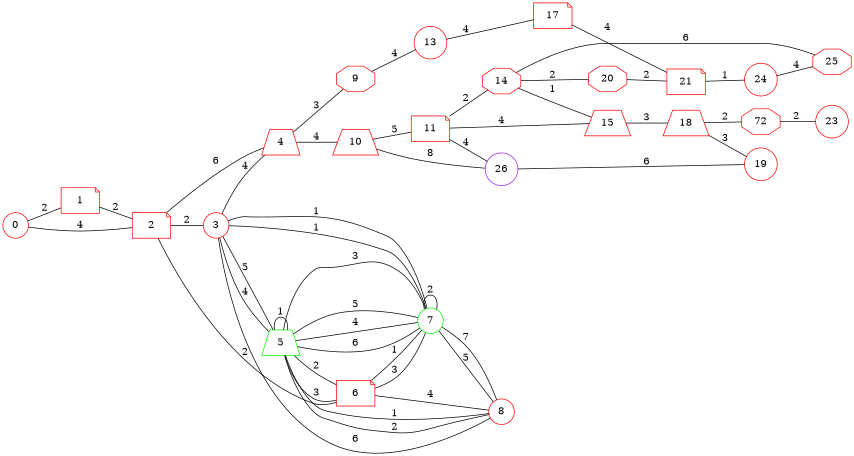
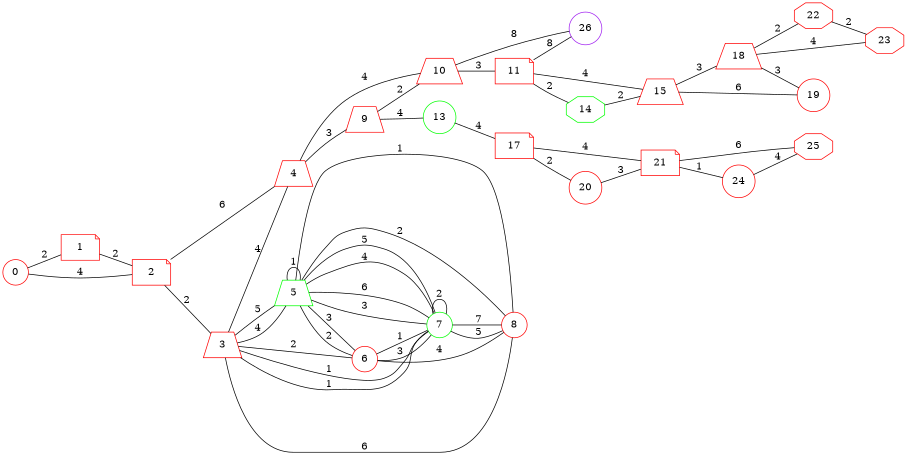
node "13": color red -> green
edge "25" -- "14": now "25" -- "21"
edge "23" -- "18": added, label "4"
edge "20" -- "21": label "2" -> "3"
node "9": shape octagon -> trapezium
node "20": shape octagon -> circle
edge "20" -- "14": now "20" -- "17"
node "14": color red -> green
edge "14" -- "15": label "1" -> "2"
edge "10" -- "9": added, label "2"
node "72": label "72" -> "22"
node "23": shape circle -> octagon
edge "11" -- "10": label "5" -> "3"
edge "11" -- "26": label "4" -> "8"
edge "19" -- "26": now "19" -- "15"
node "3": shape circle -> trapezium
edge "2" -- "6": now "3" -- "6"
node "6": shape note -> circle
